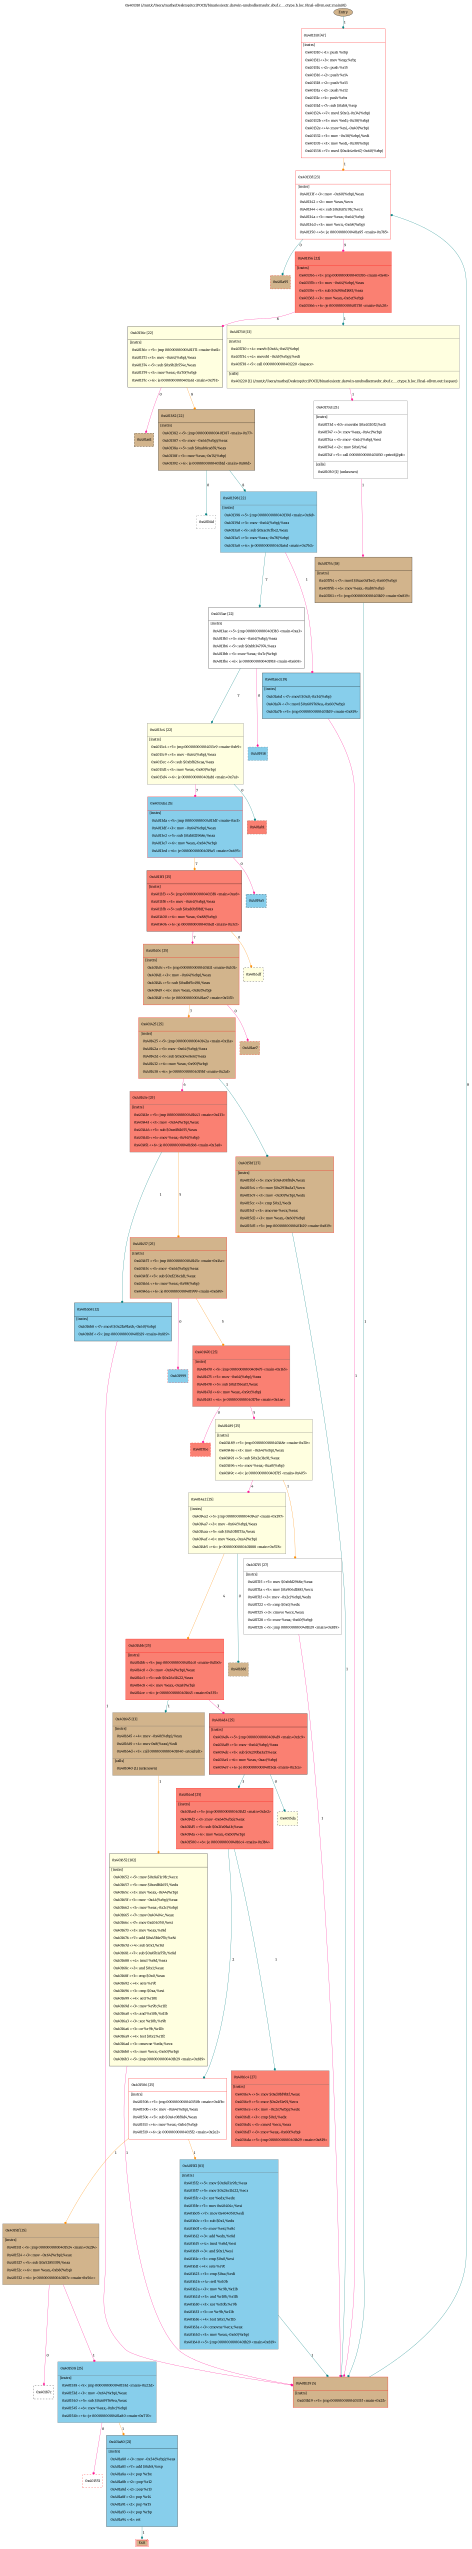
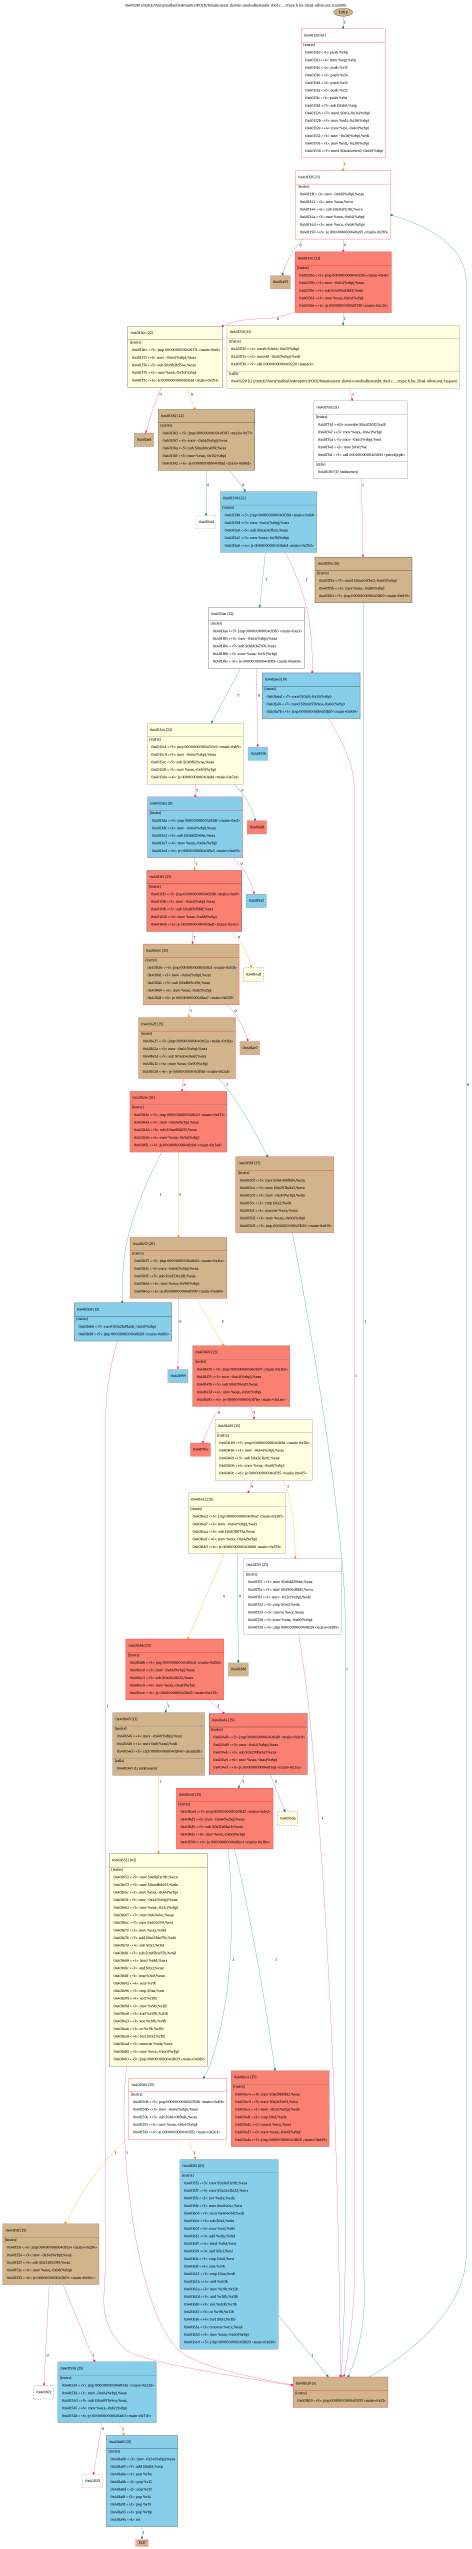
edge "0x4014a2 [25]" -> "0x401888": arrowhead dot -> diamond
